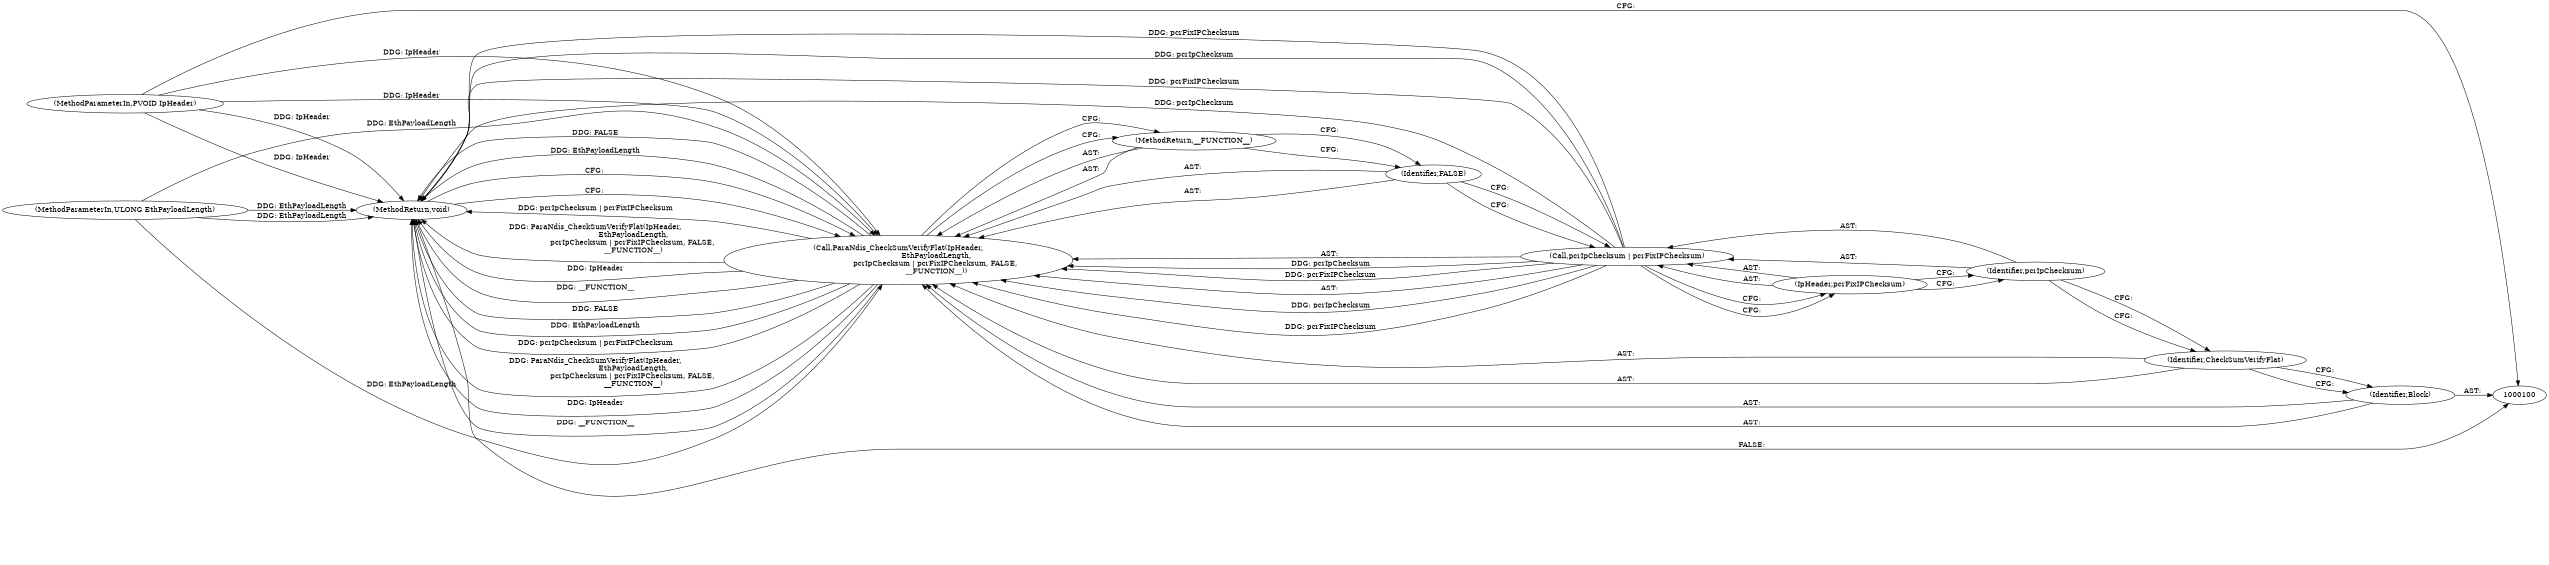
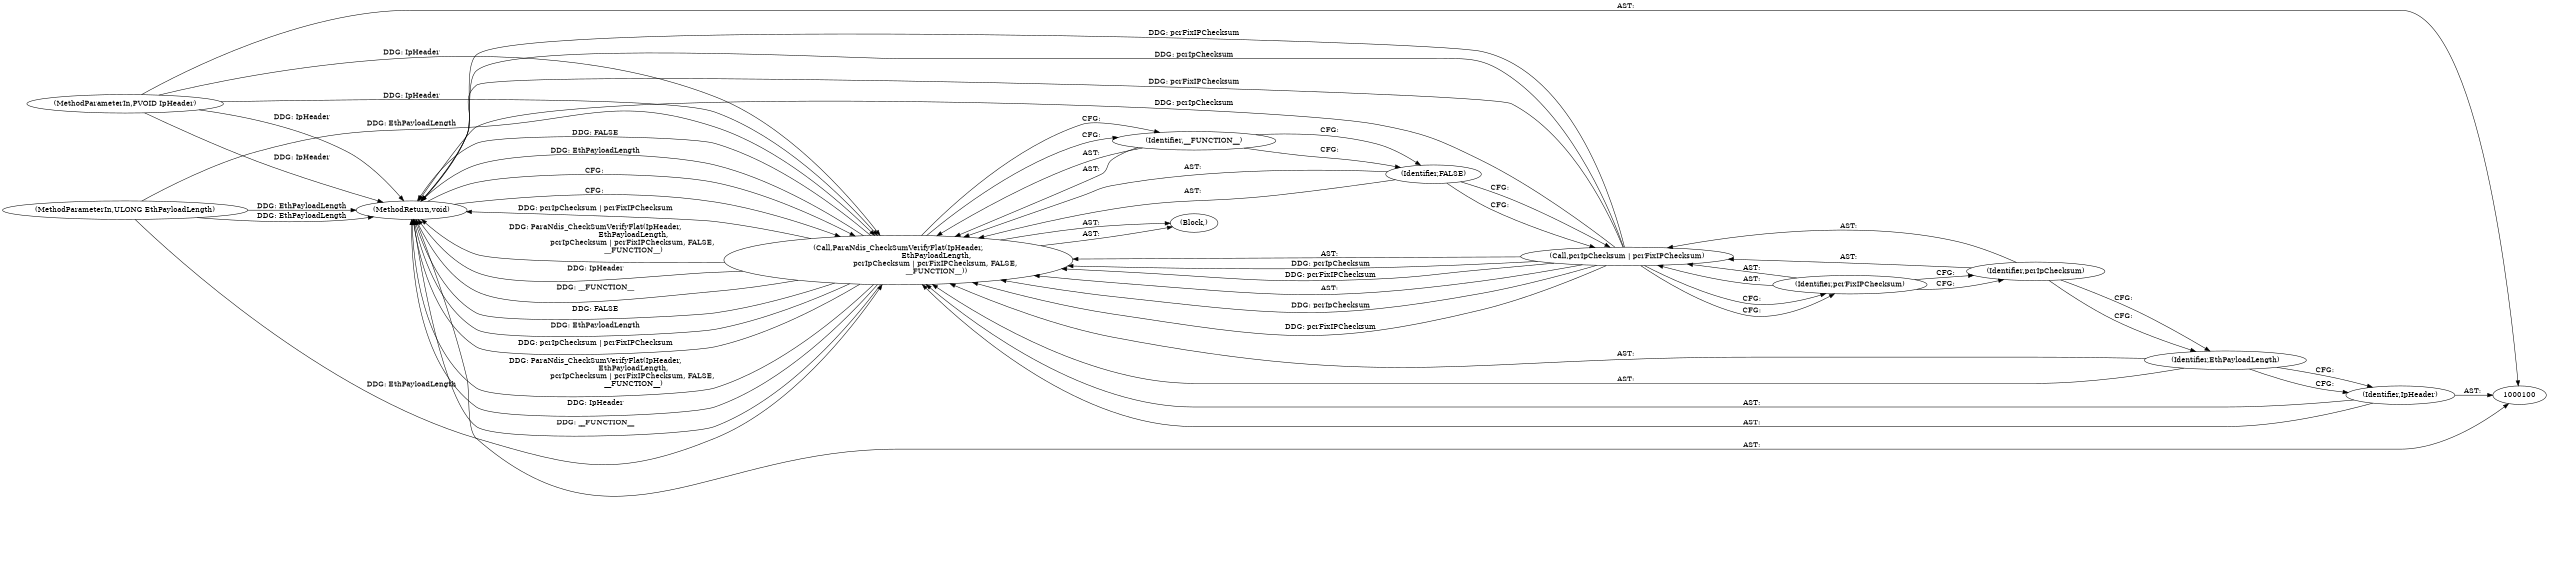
edge "(MethodParameterIn,PVOID IpHeader)" -> "1000100": label "CFG: " -> "AST: "
node "(MethodReturn,__FUNCTION__)": label "(MethodReturn,__FUNCTION__)" -> "(Identifier,__FUNCTION__)"
node "(Block,)": added
node "(IpHeader,pcrFixIPChecksum)": label "(IpHeader,pcrFixIPChecksum)" -> "(Identifier,pcrFixIPChecksum)"
node "(Identifier,CheckSumVerifyFlat)": label "(Identifier,CheckSumVerifyFlat)" -> "(Identifier,EthPayloadLength)"
node "(Identifier,Block)": label "(Identifier,Block)" -> "(Identifier,IpHeader)"
edge "(MethodReturn,void)" -> "1000100": label "FALSE: " -> "AST: "
